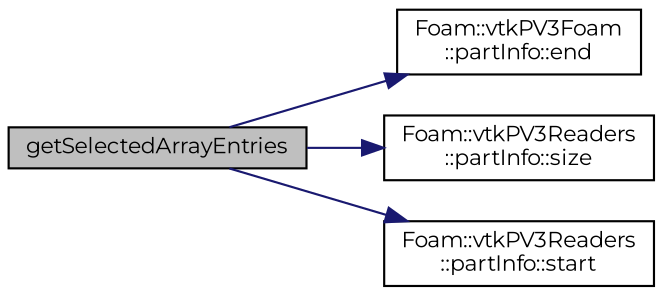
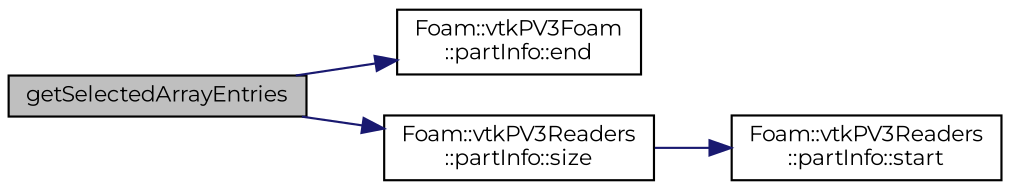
edge "getSelectedArrayEntries" -> "Foam::vtkPV3Readers ::partInfo::start": now "Foam::vtkPV3Readers ::partInfo::size" -> "Foam::vtkPV3Readers ::partInfo::start"
